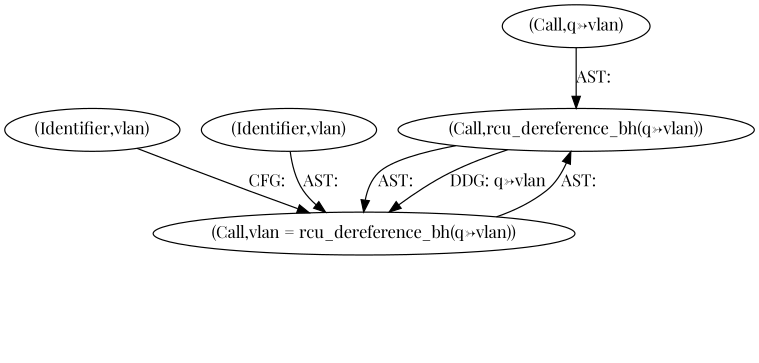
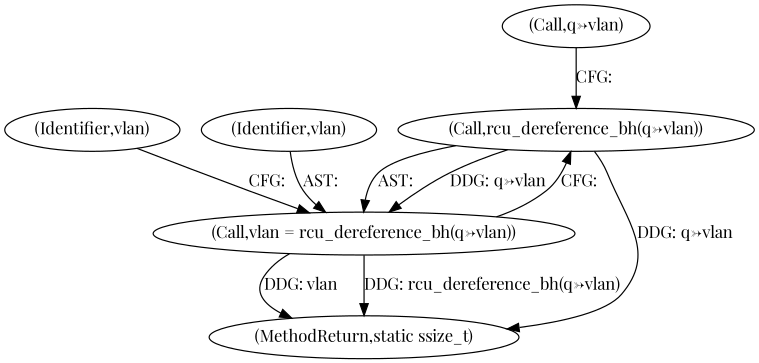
edge "(Call,q->vlan)" -> "(Call,rcu_dereference_bh(q->vlan))": label "AST: " -> "CFG: "
edge "(Call,vlan = rcu_dereference_bh(q->vlan))" -> "(Call,rcu_dereference_bh(q->vlan))": label "AST: " -> "CFG: "
node "(MethodReturn,static ssize_t)": added
